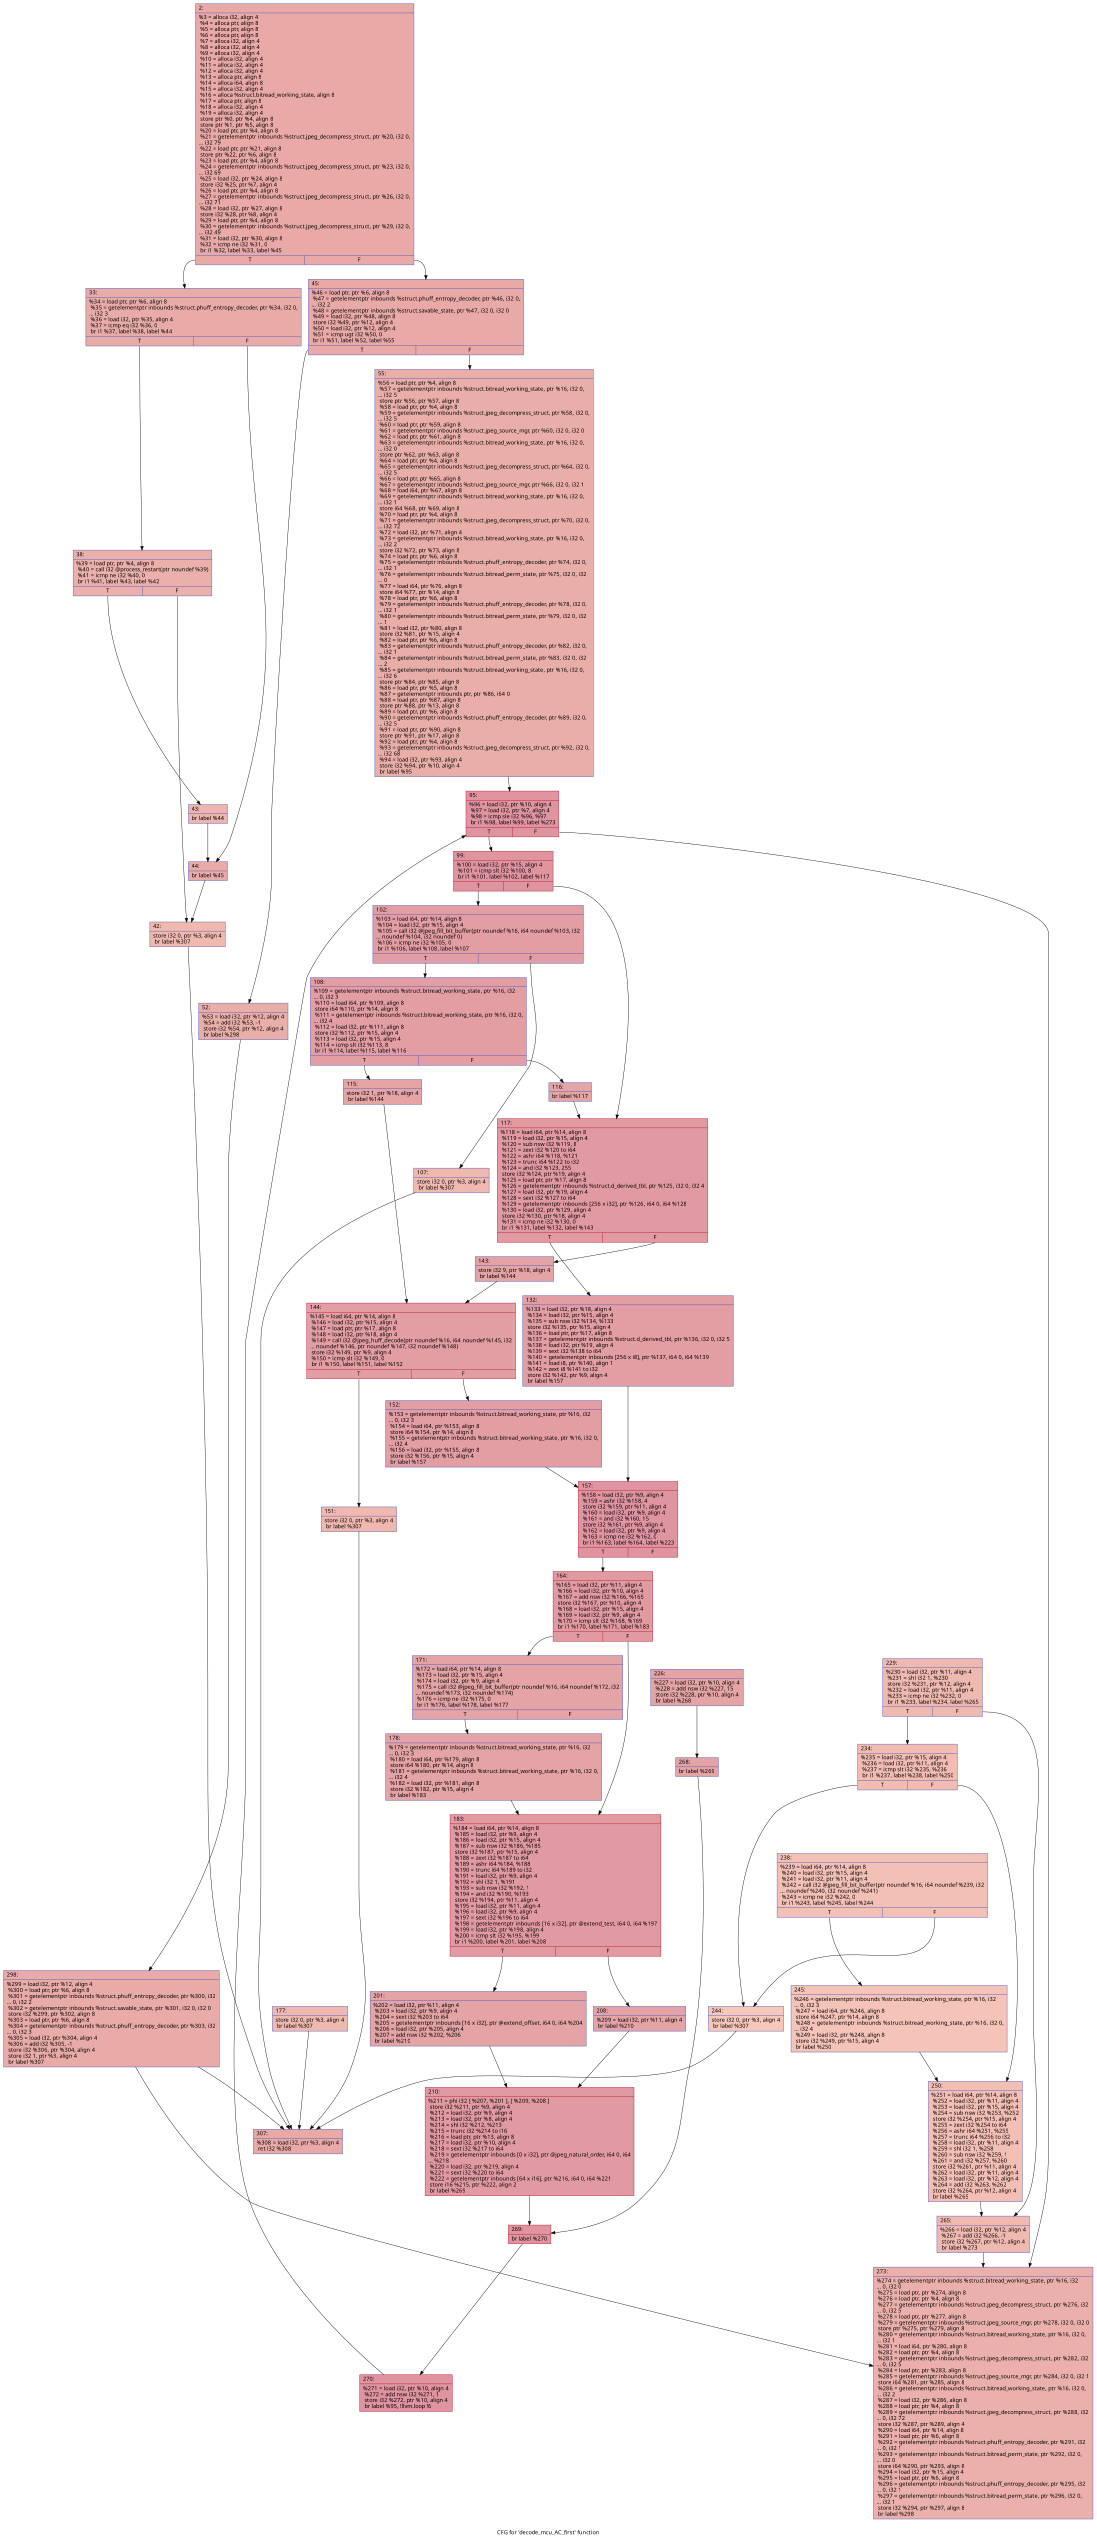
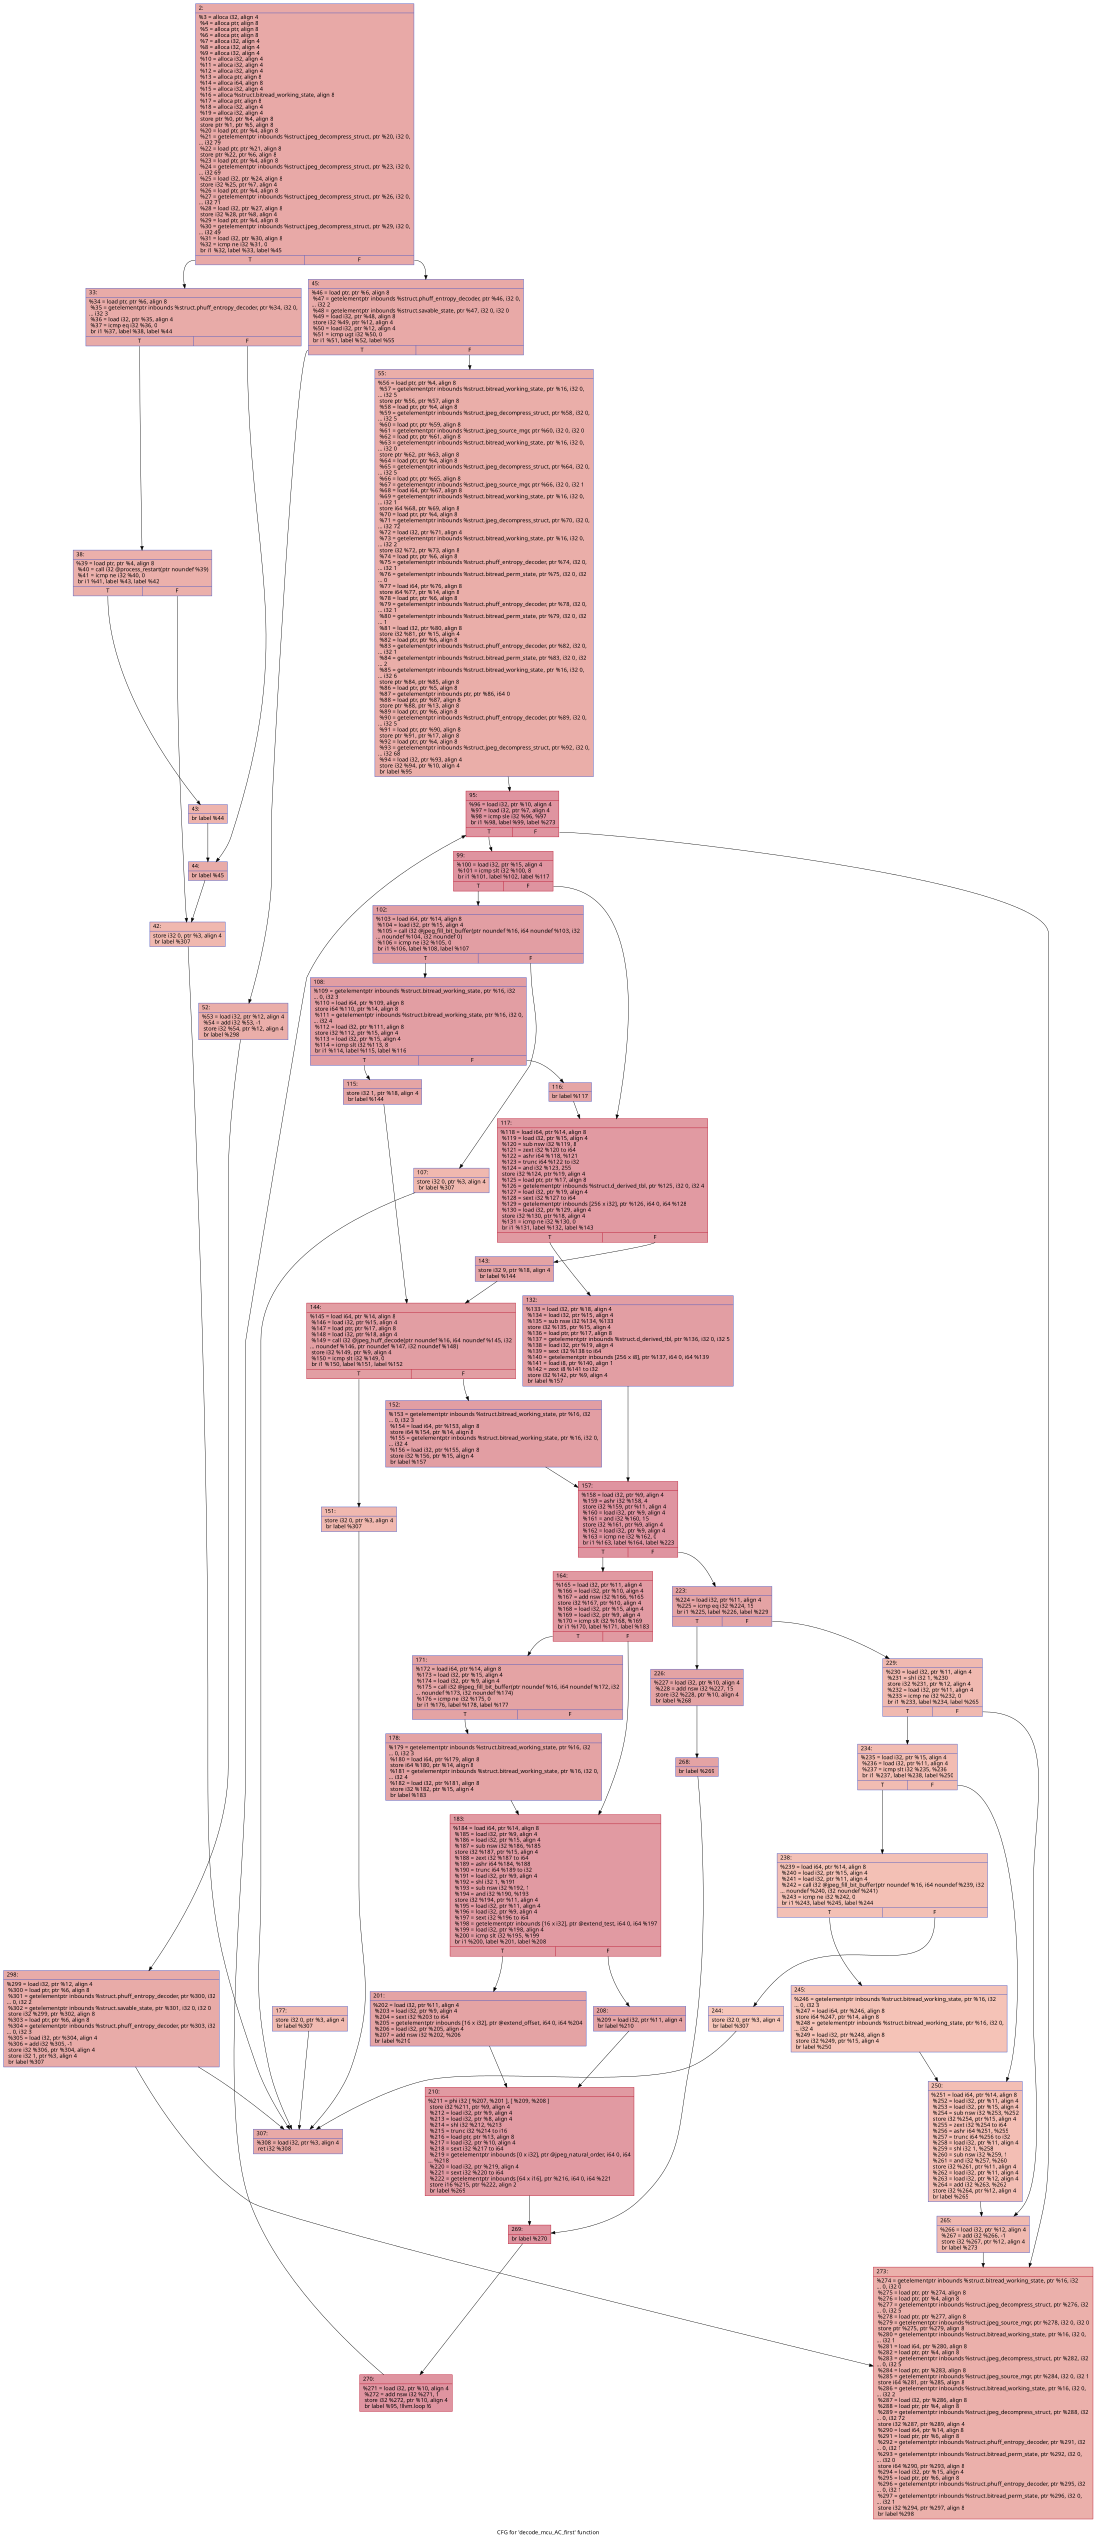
node "223:": added
edge "234:" -> "244:": now "234:" -> "238:"
node "273:": color #3d50c3ff -> #b70d28ff
